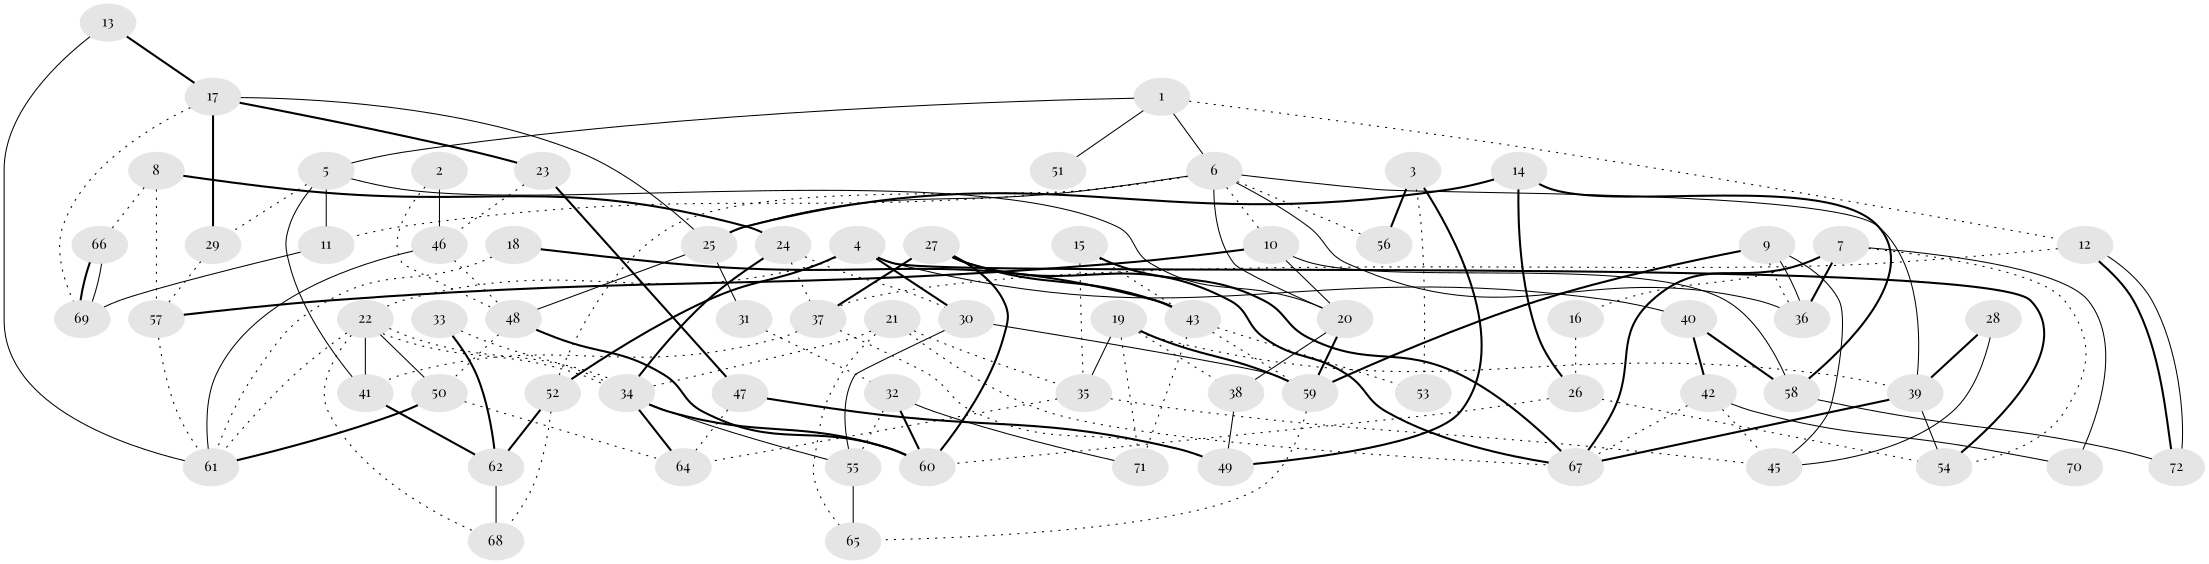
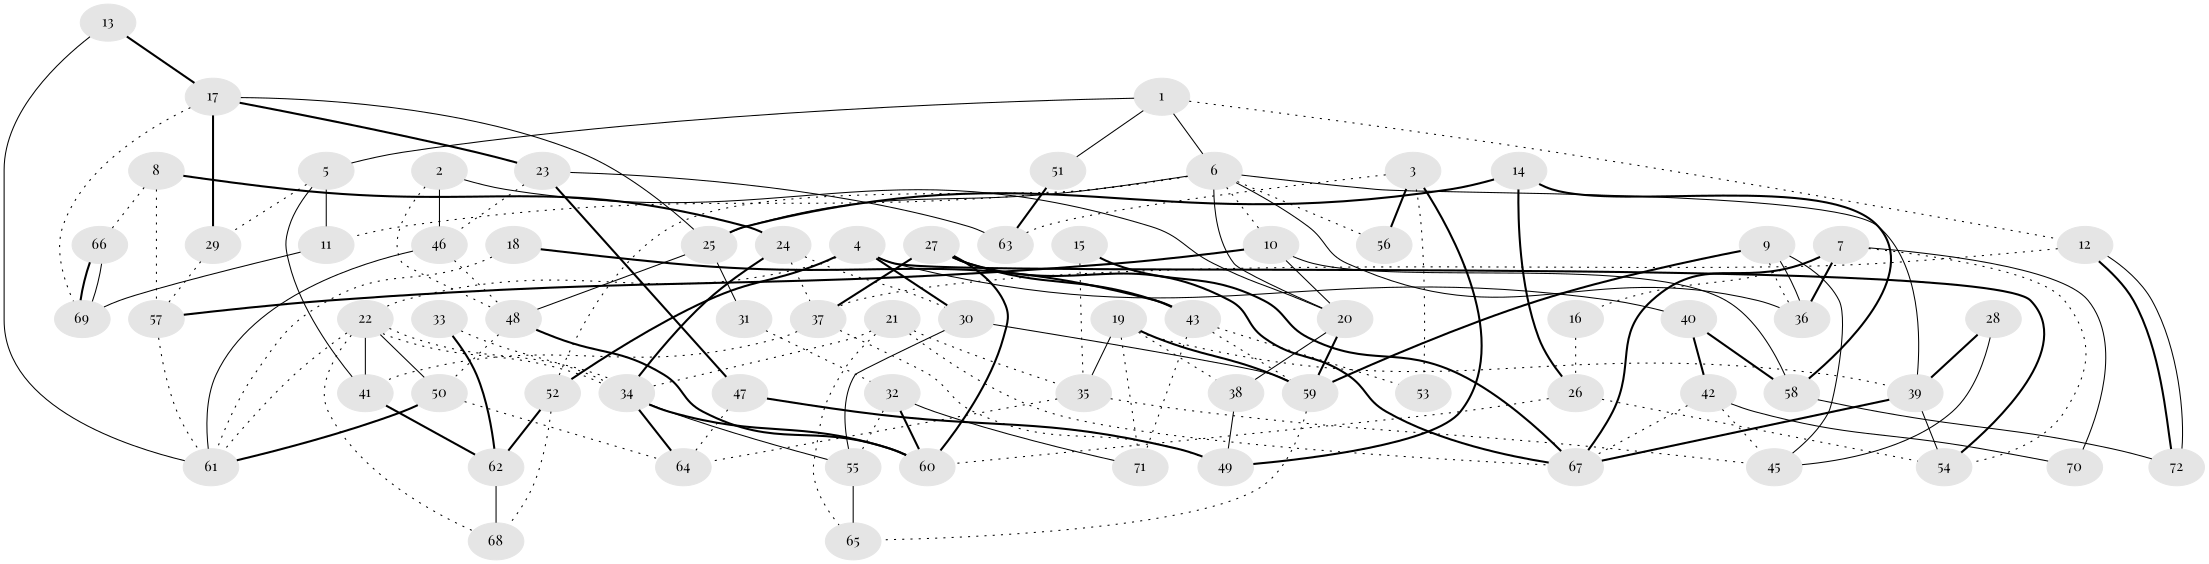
edge "5" -- "20": now "2" -- "20"
node "63": added
edge "15" -- "43": removed
